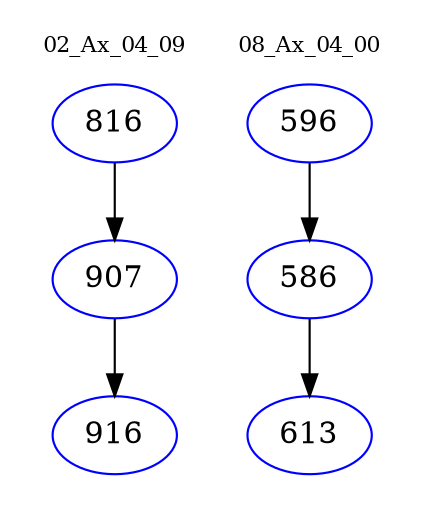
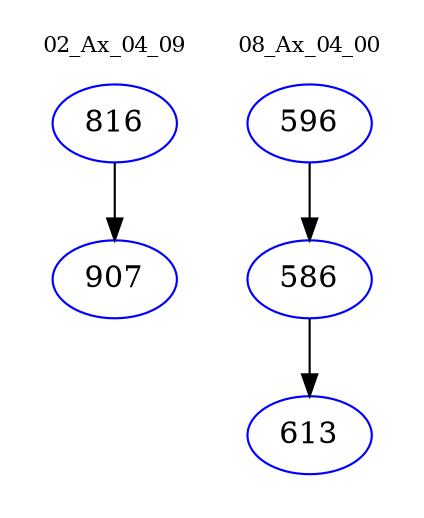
node "916": removed
